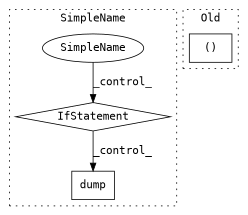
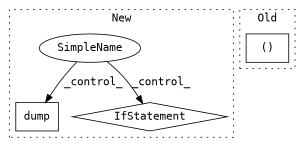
cluster "SimpleName": label "SimpleName" -> "New"
edge "IfStatement" -> "dump": now "SimpleName" -> "dump"
